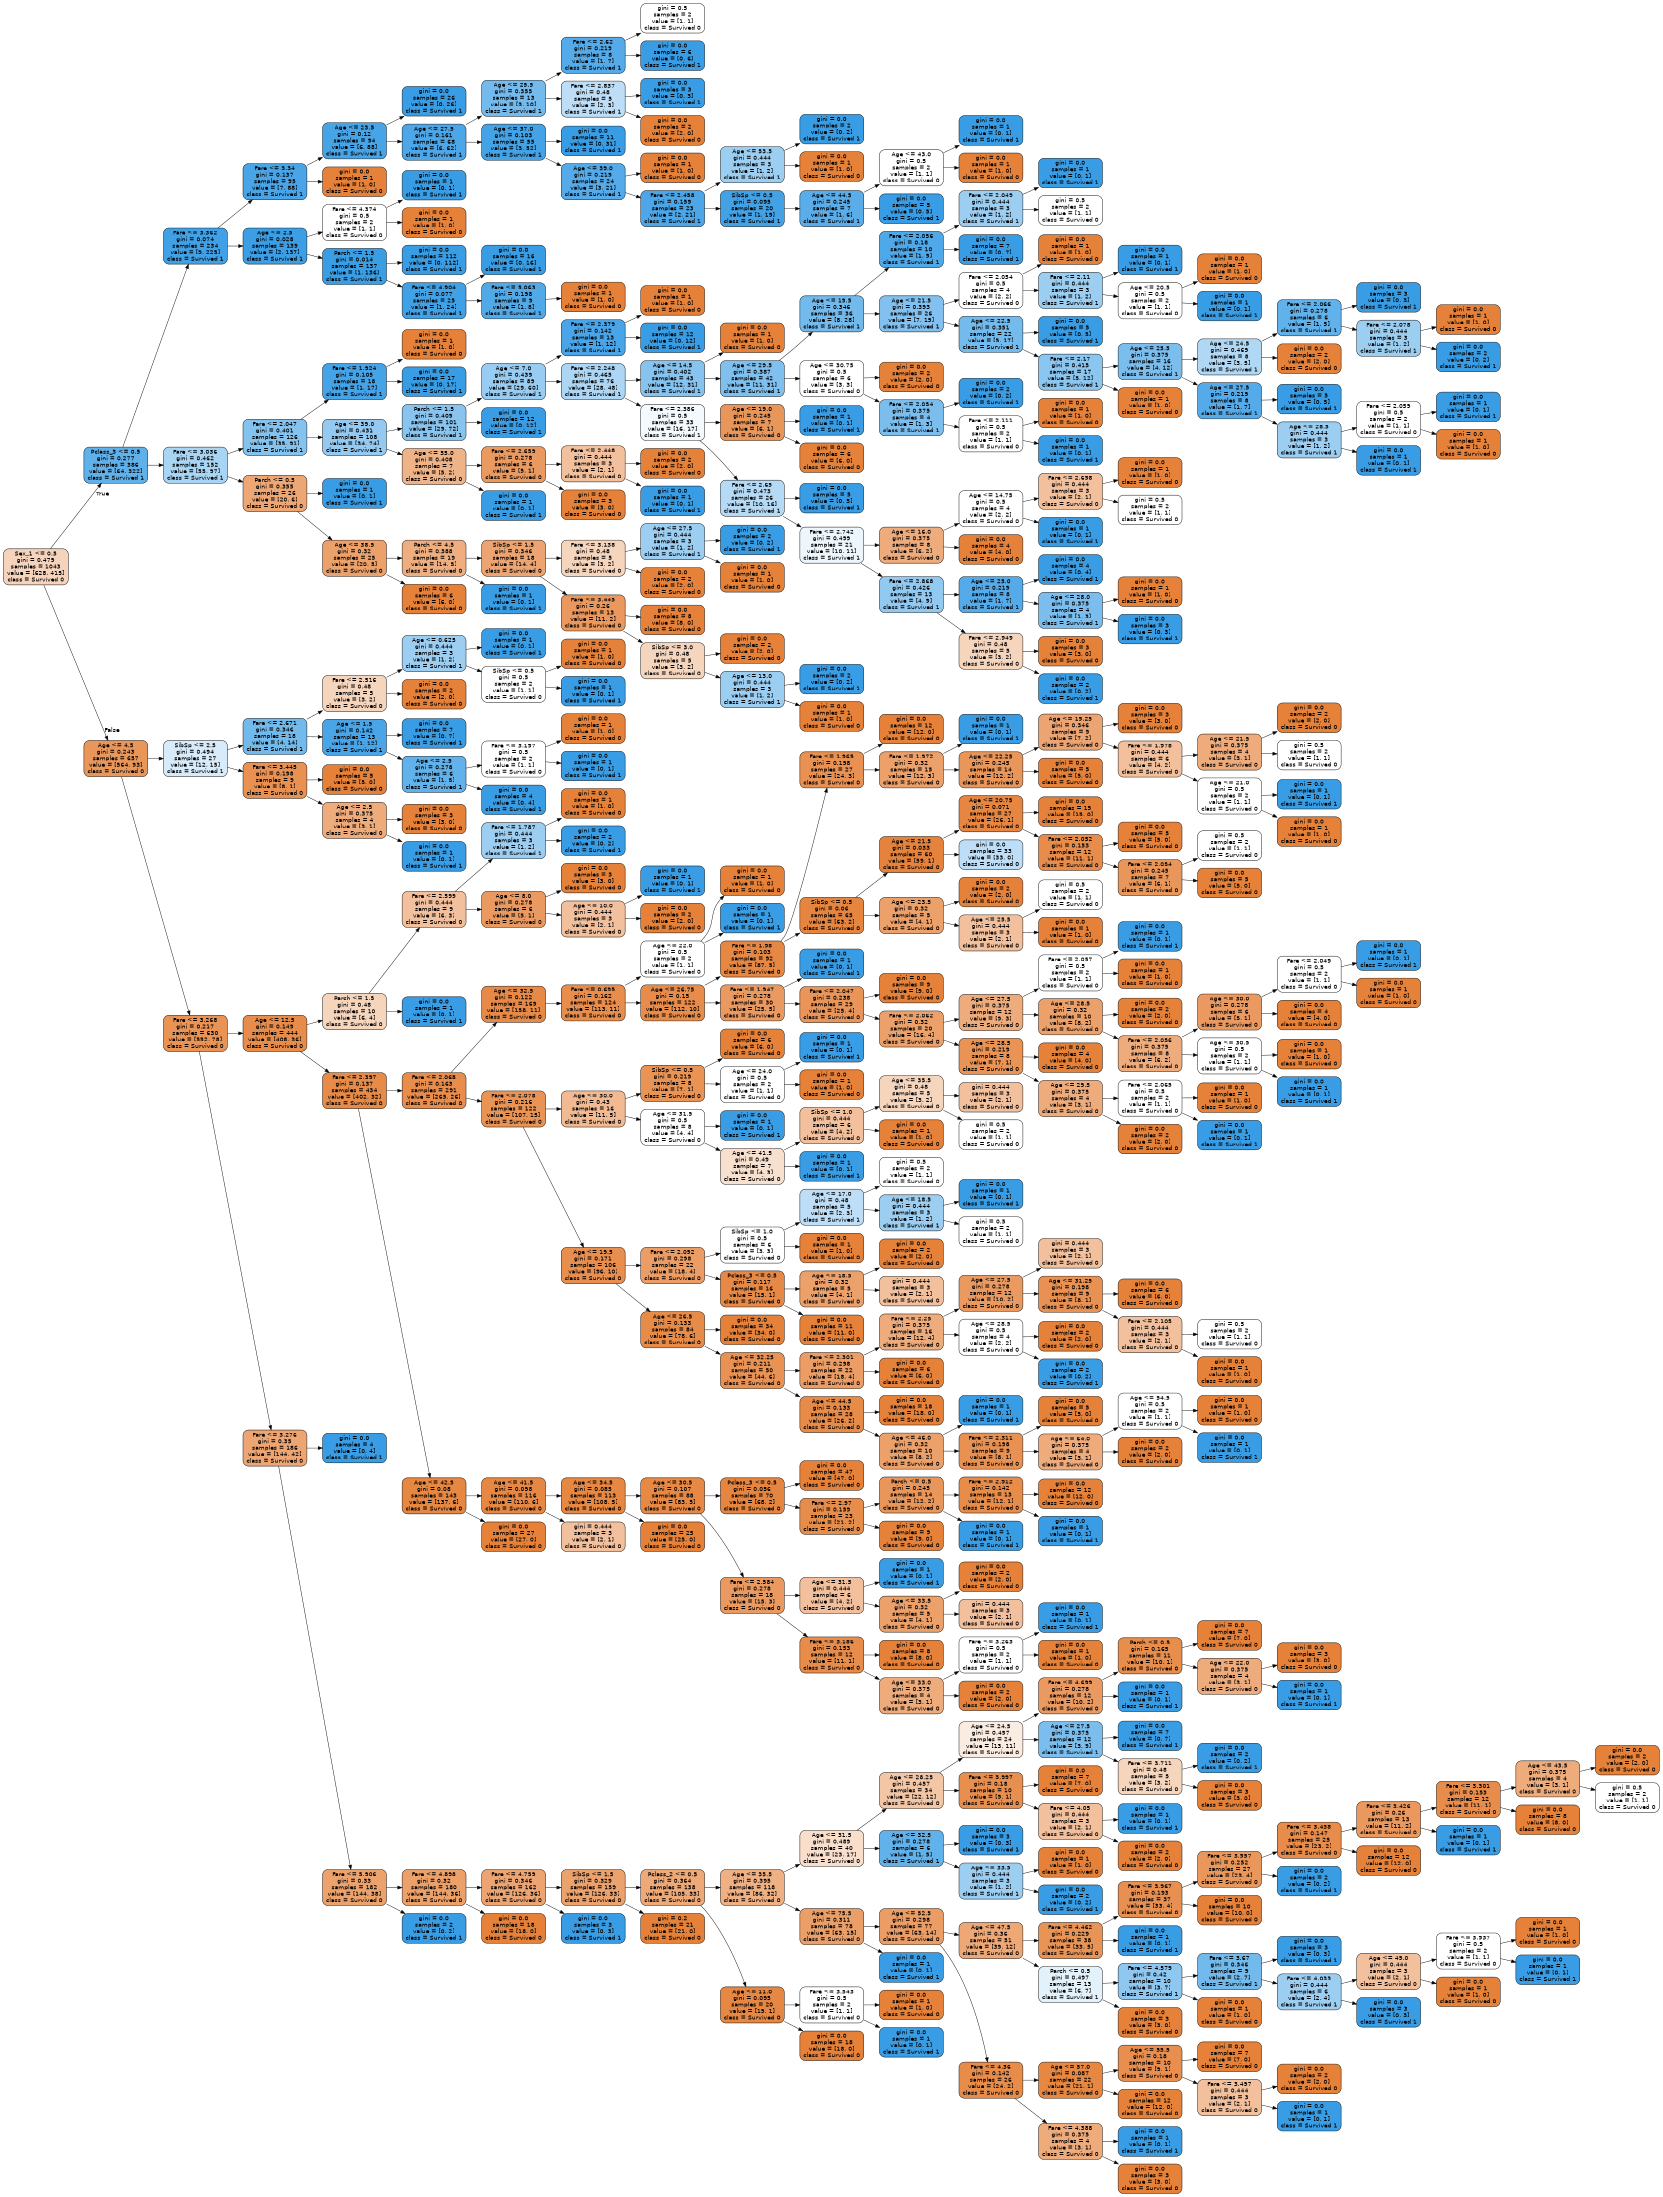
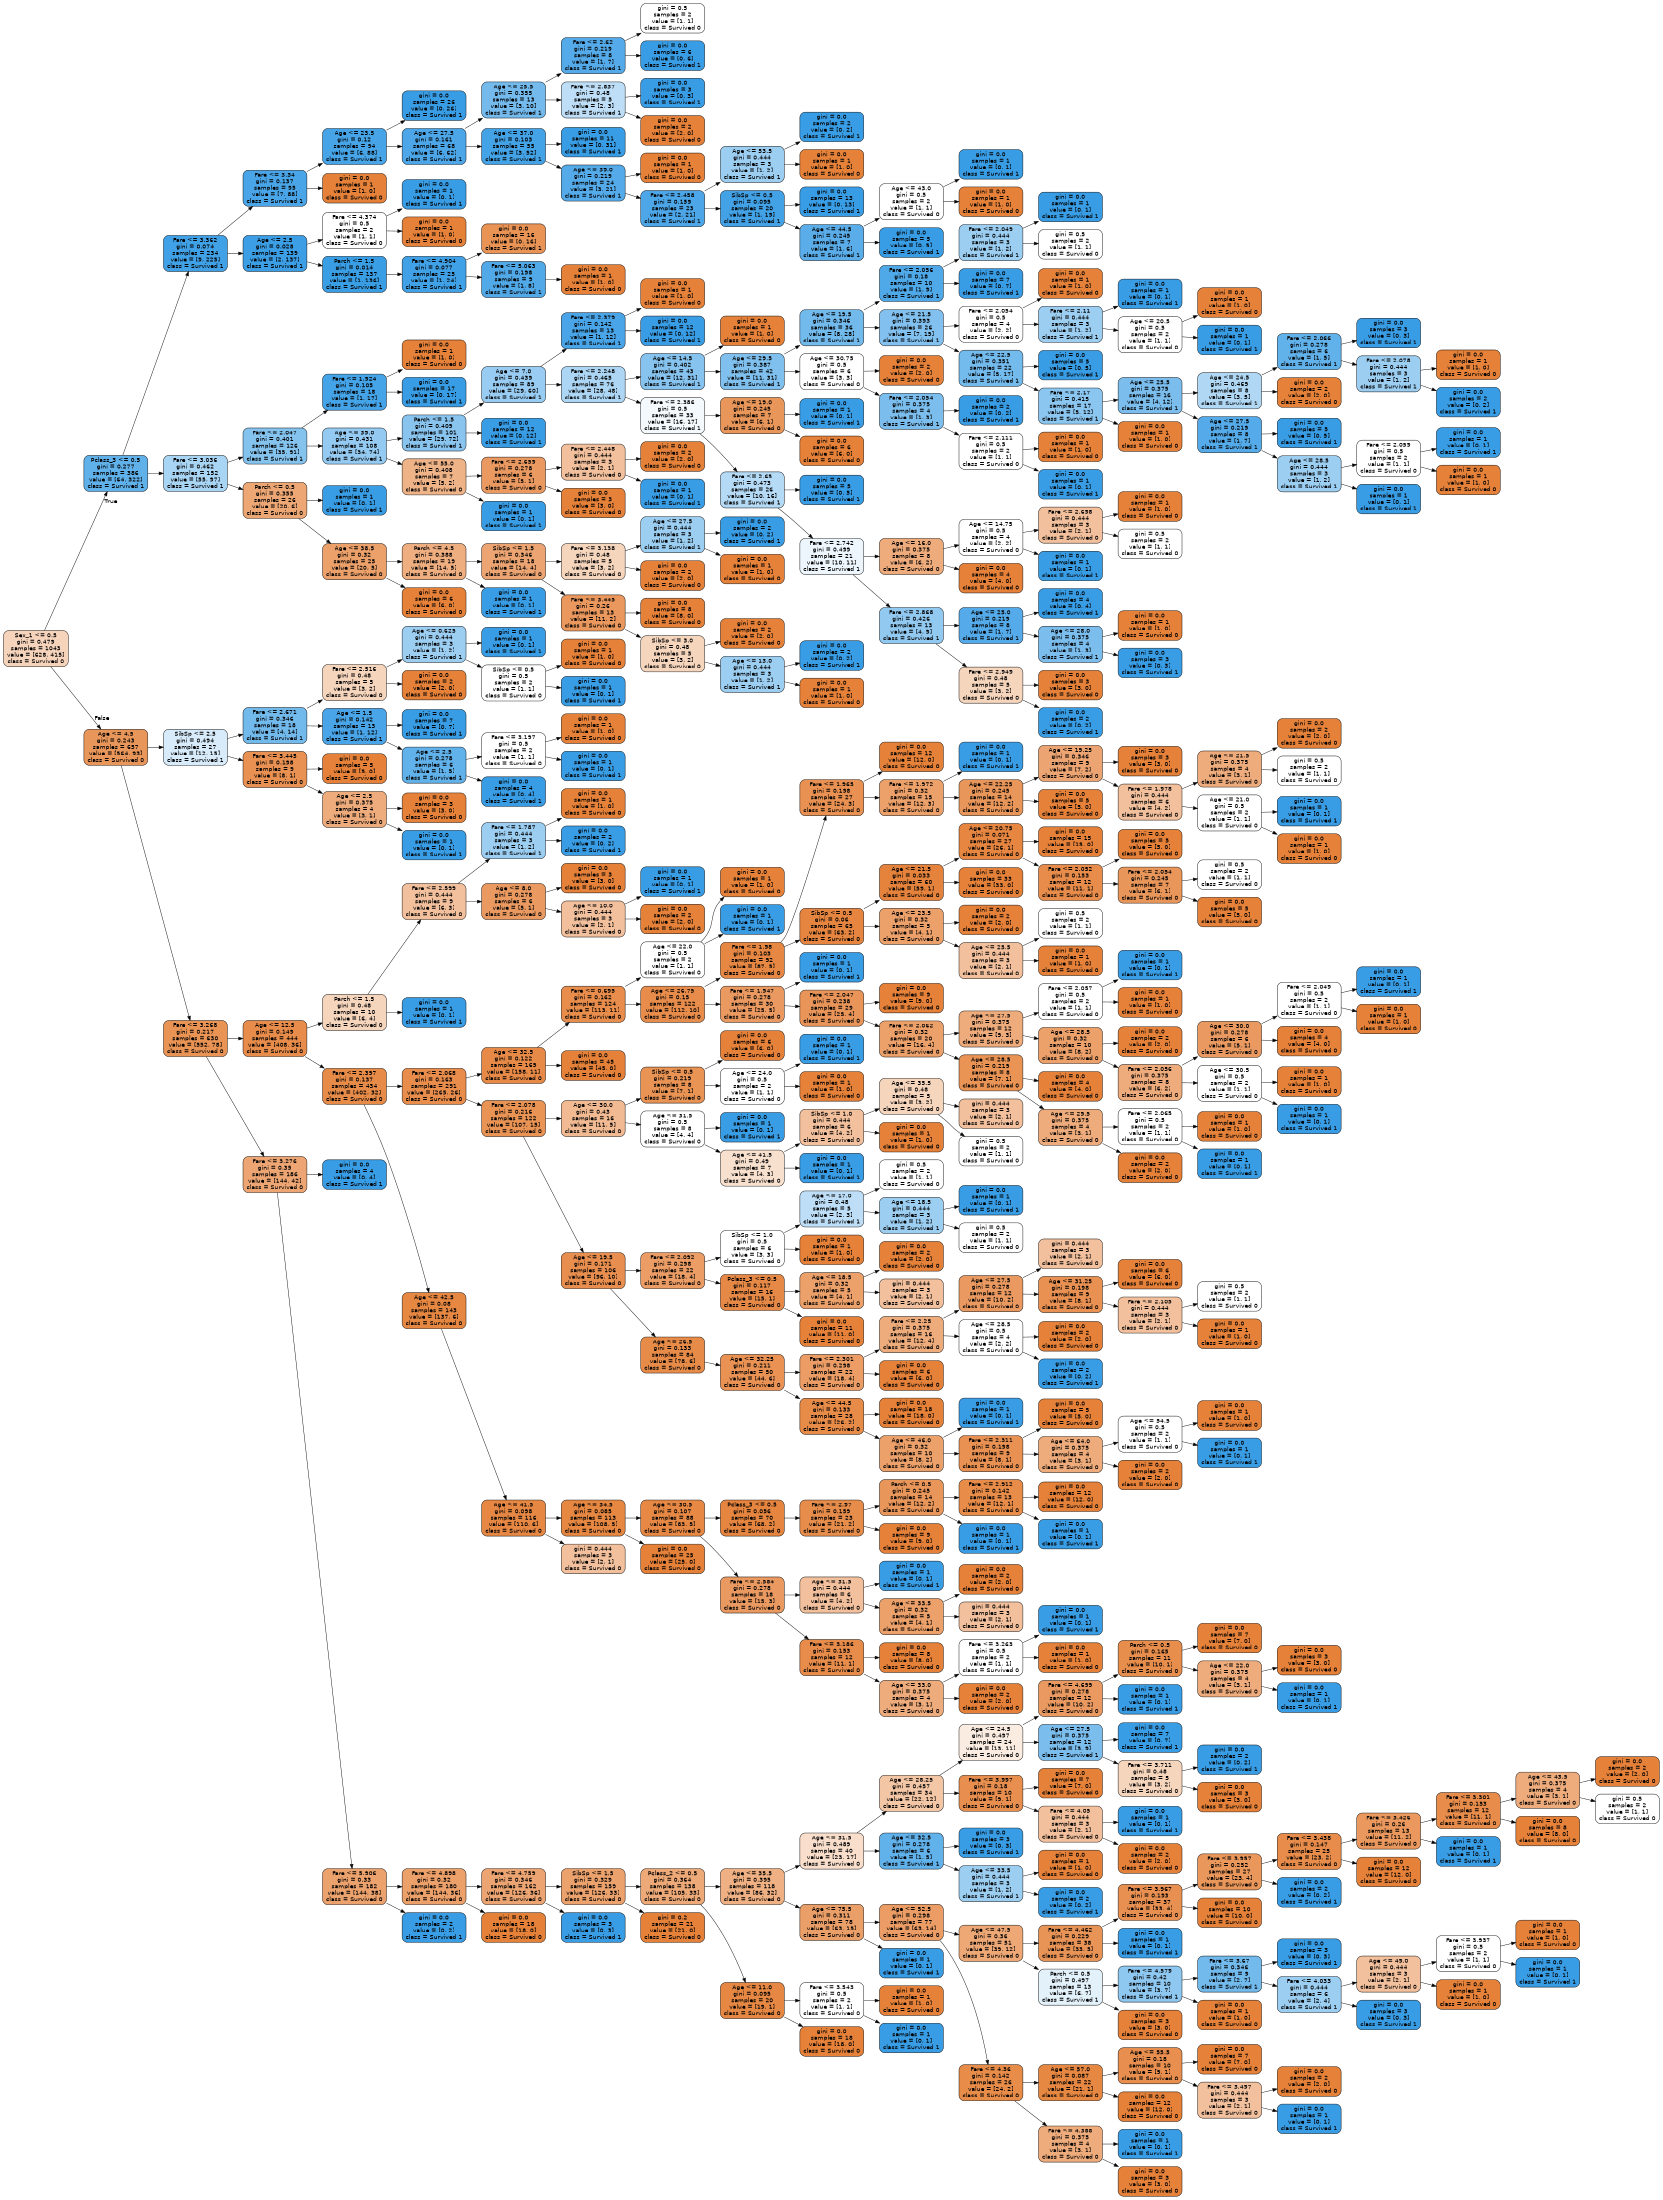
node "gini = 0.0 samples = 13 value = [0, 13] class = Survived 1": added
node "gini = 0.0 samples = 112 value = [0, 112] class = Survived 1": removed
node "gini = 0.0 samples = 16 value = [0, 16] class = Survived 1": fillcolor #399de5 -> #e99355
node "gini = 0.0 samples = 33 value = [33, 0] class = Survived 0": fillcolor #bddef6 -> #e58139
node "gini = 0.0 samples = 45 value = [45, 0] class = Survived 0": added
node "gini = 0.0 samples = 34 value = [34, 0] class = Survived 0": removed
node "gini = 0.0 samples = 47 value = [47, 0] class = Survived 0": removed
node "gini = 0.0 samples = 27 value = [27, 0] class = Survived 0": removed
